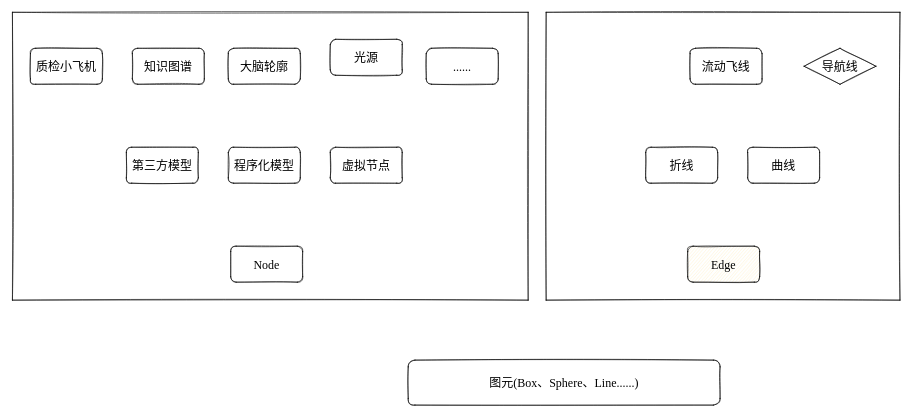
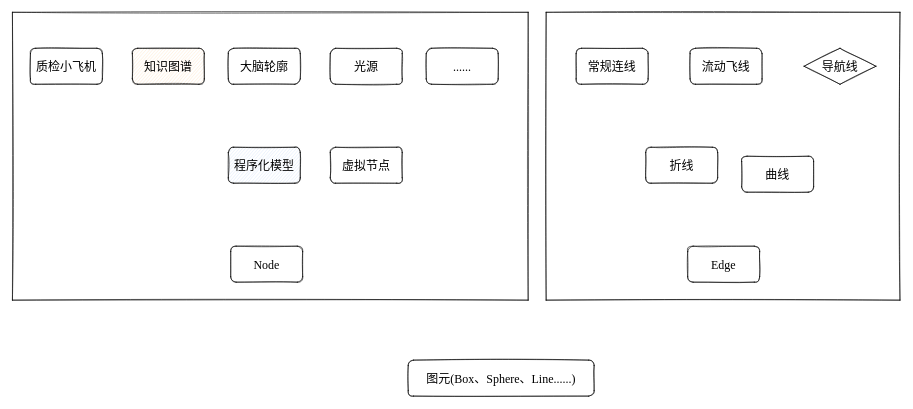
node "光源": moved (366, 57) -> (366, 66)
node "知识图谱": fillcolor #ffffff -> #ffe6cc
node "常规连线": added
node "第三方模型": removed
node "程序化模型": fillcolor #ffffff -> #dae8fc
node "曲线": moved (784, 165) -> (778, 174)
node "Edge": fillcolor #fff2cc -> #ffffff
node "图元(Box、Sphere、Line......)": size 312x45 -> 186x36
